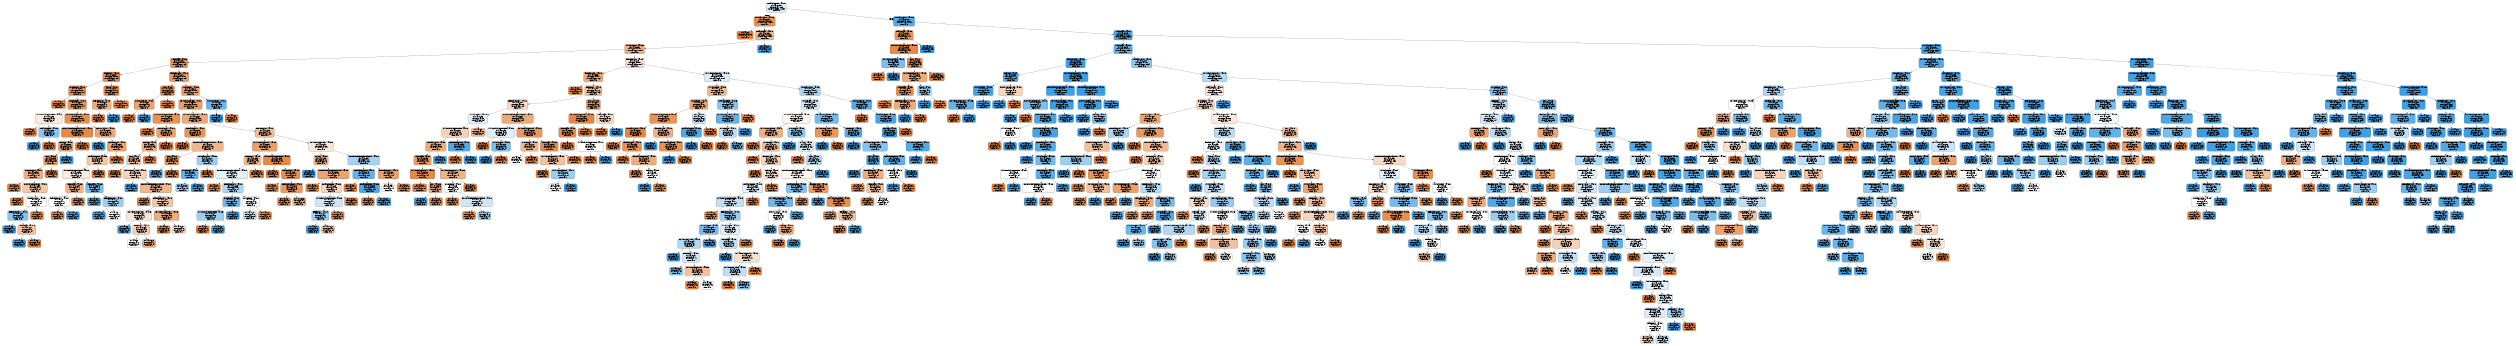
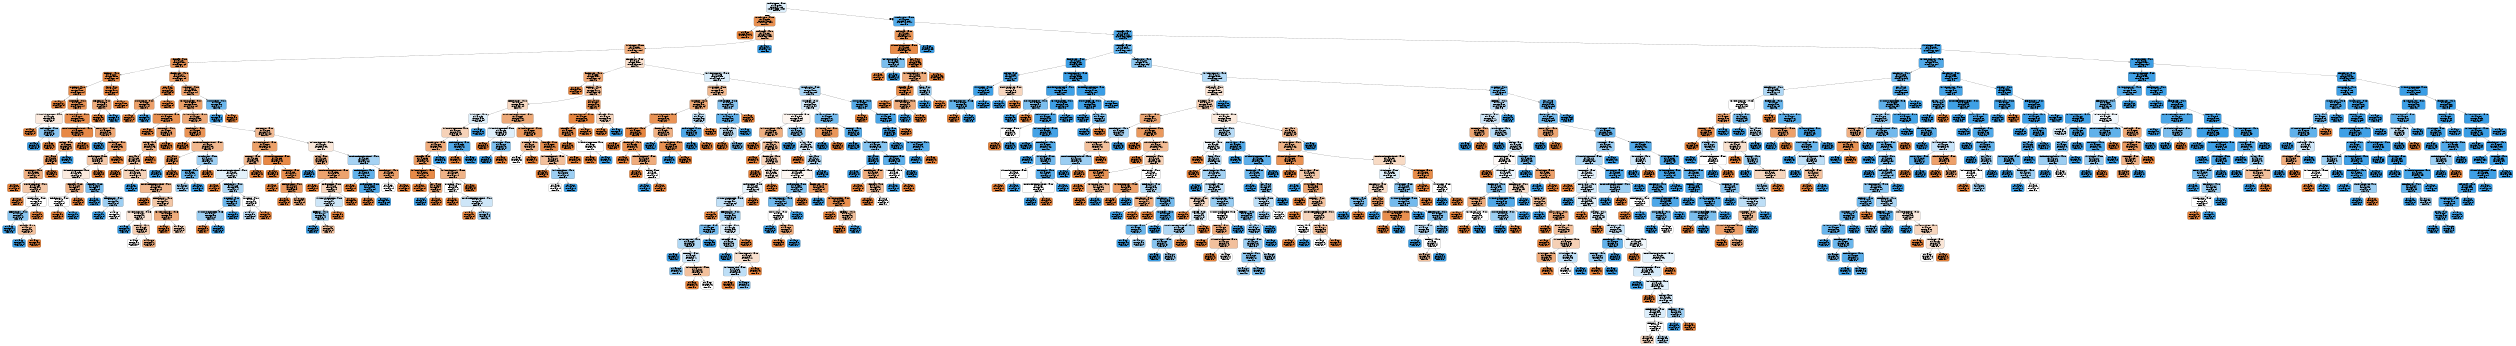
node "gini = 0.0 samples = 67 value = [0, 67] class = e": removed
node "gini = 0.0 samples = 14 value = [0, 14] class = e": fillcolor #efb388 -> #399de5
node "gini = 0.0 samples = 44 value = [0, 44] class = e": added
node "gini = 0.408 samples = 7 value = [5, 2] class = R": removed
